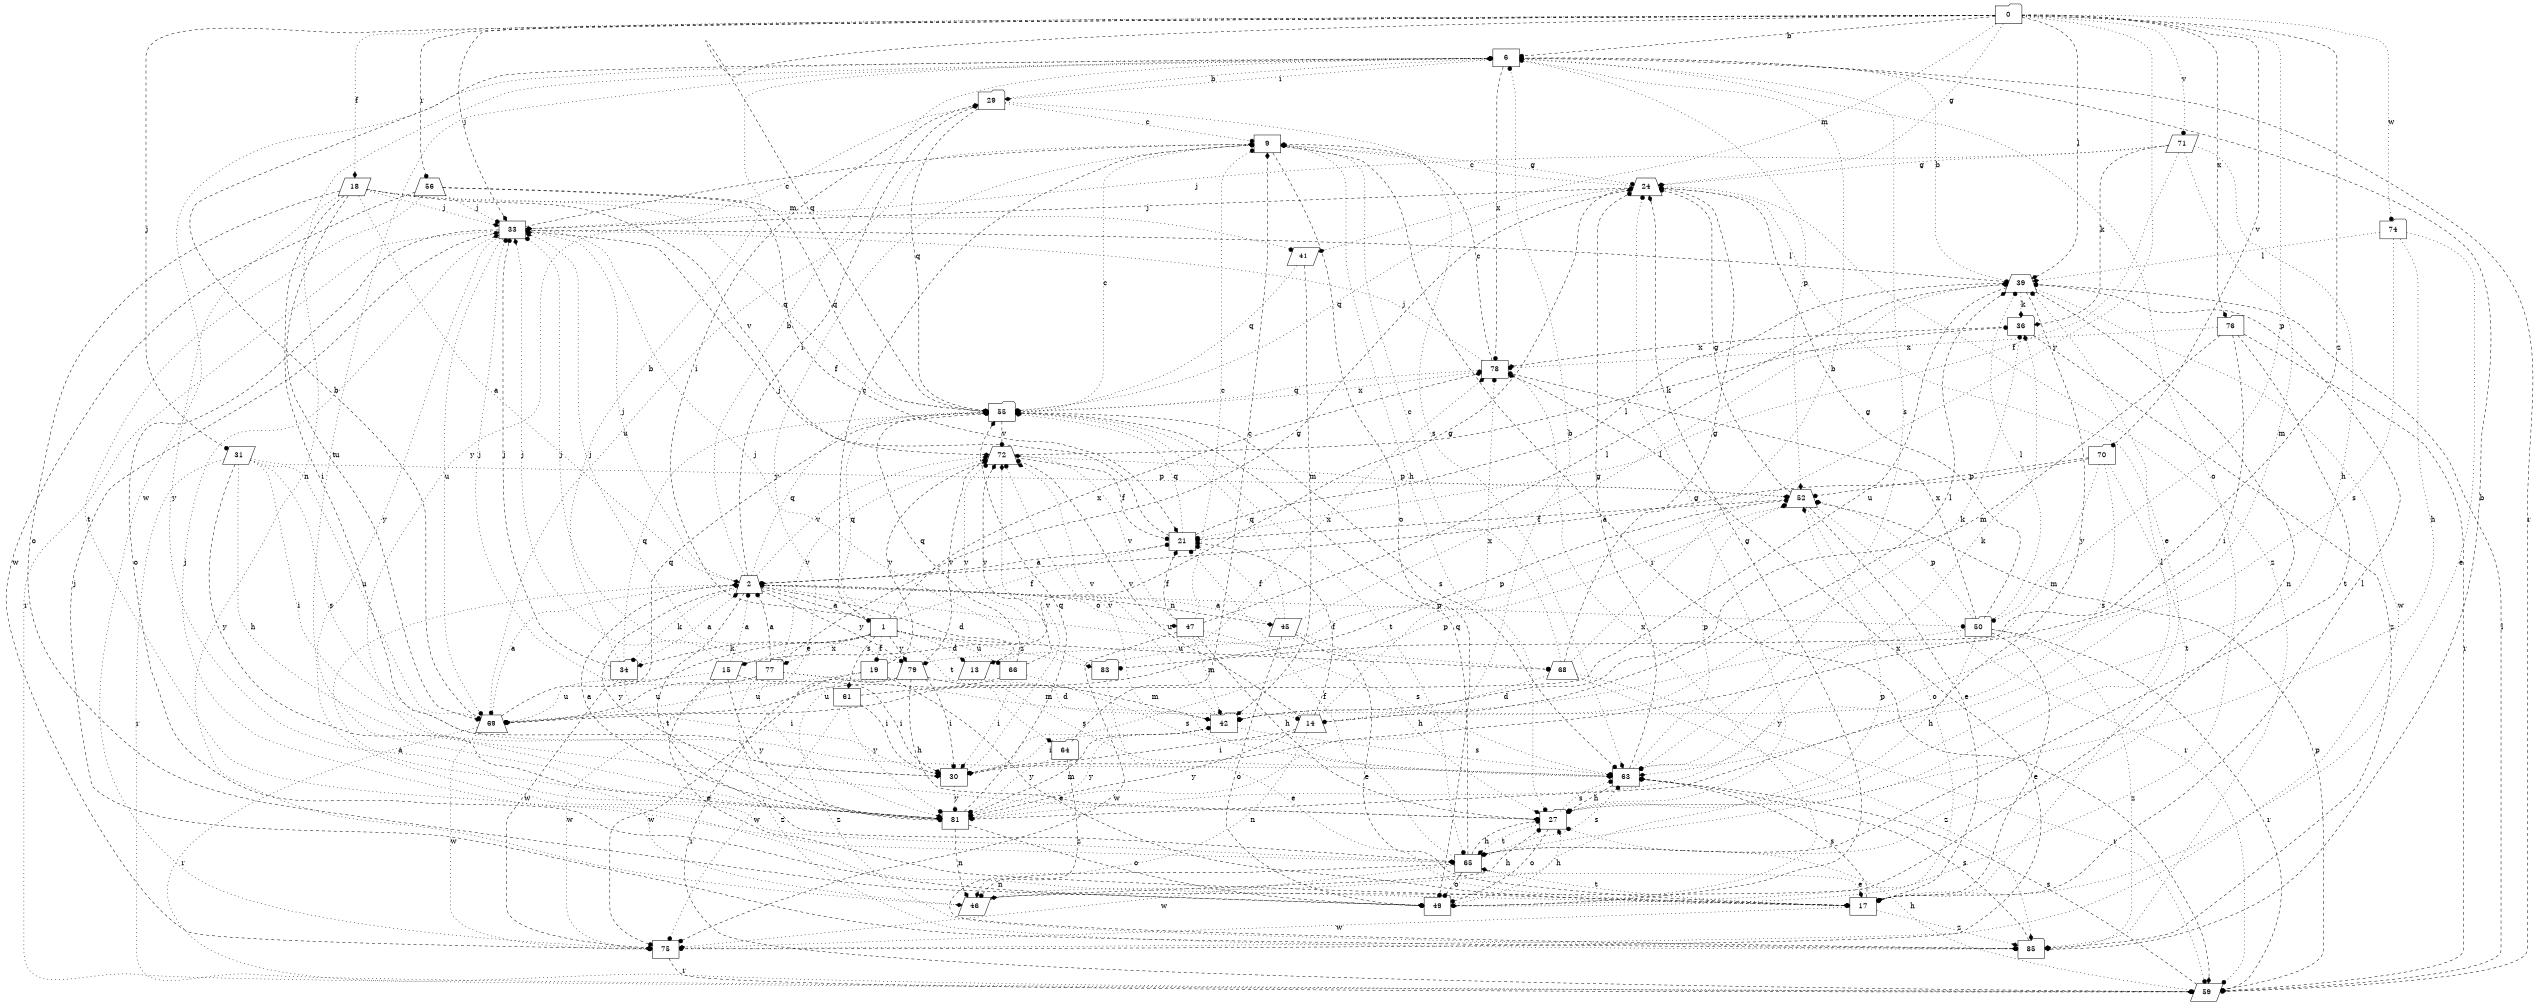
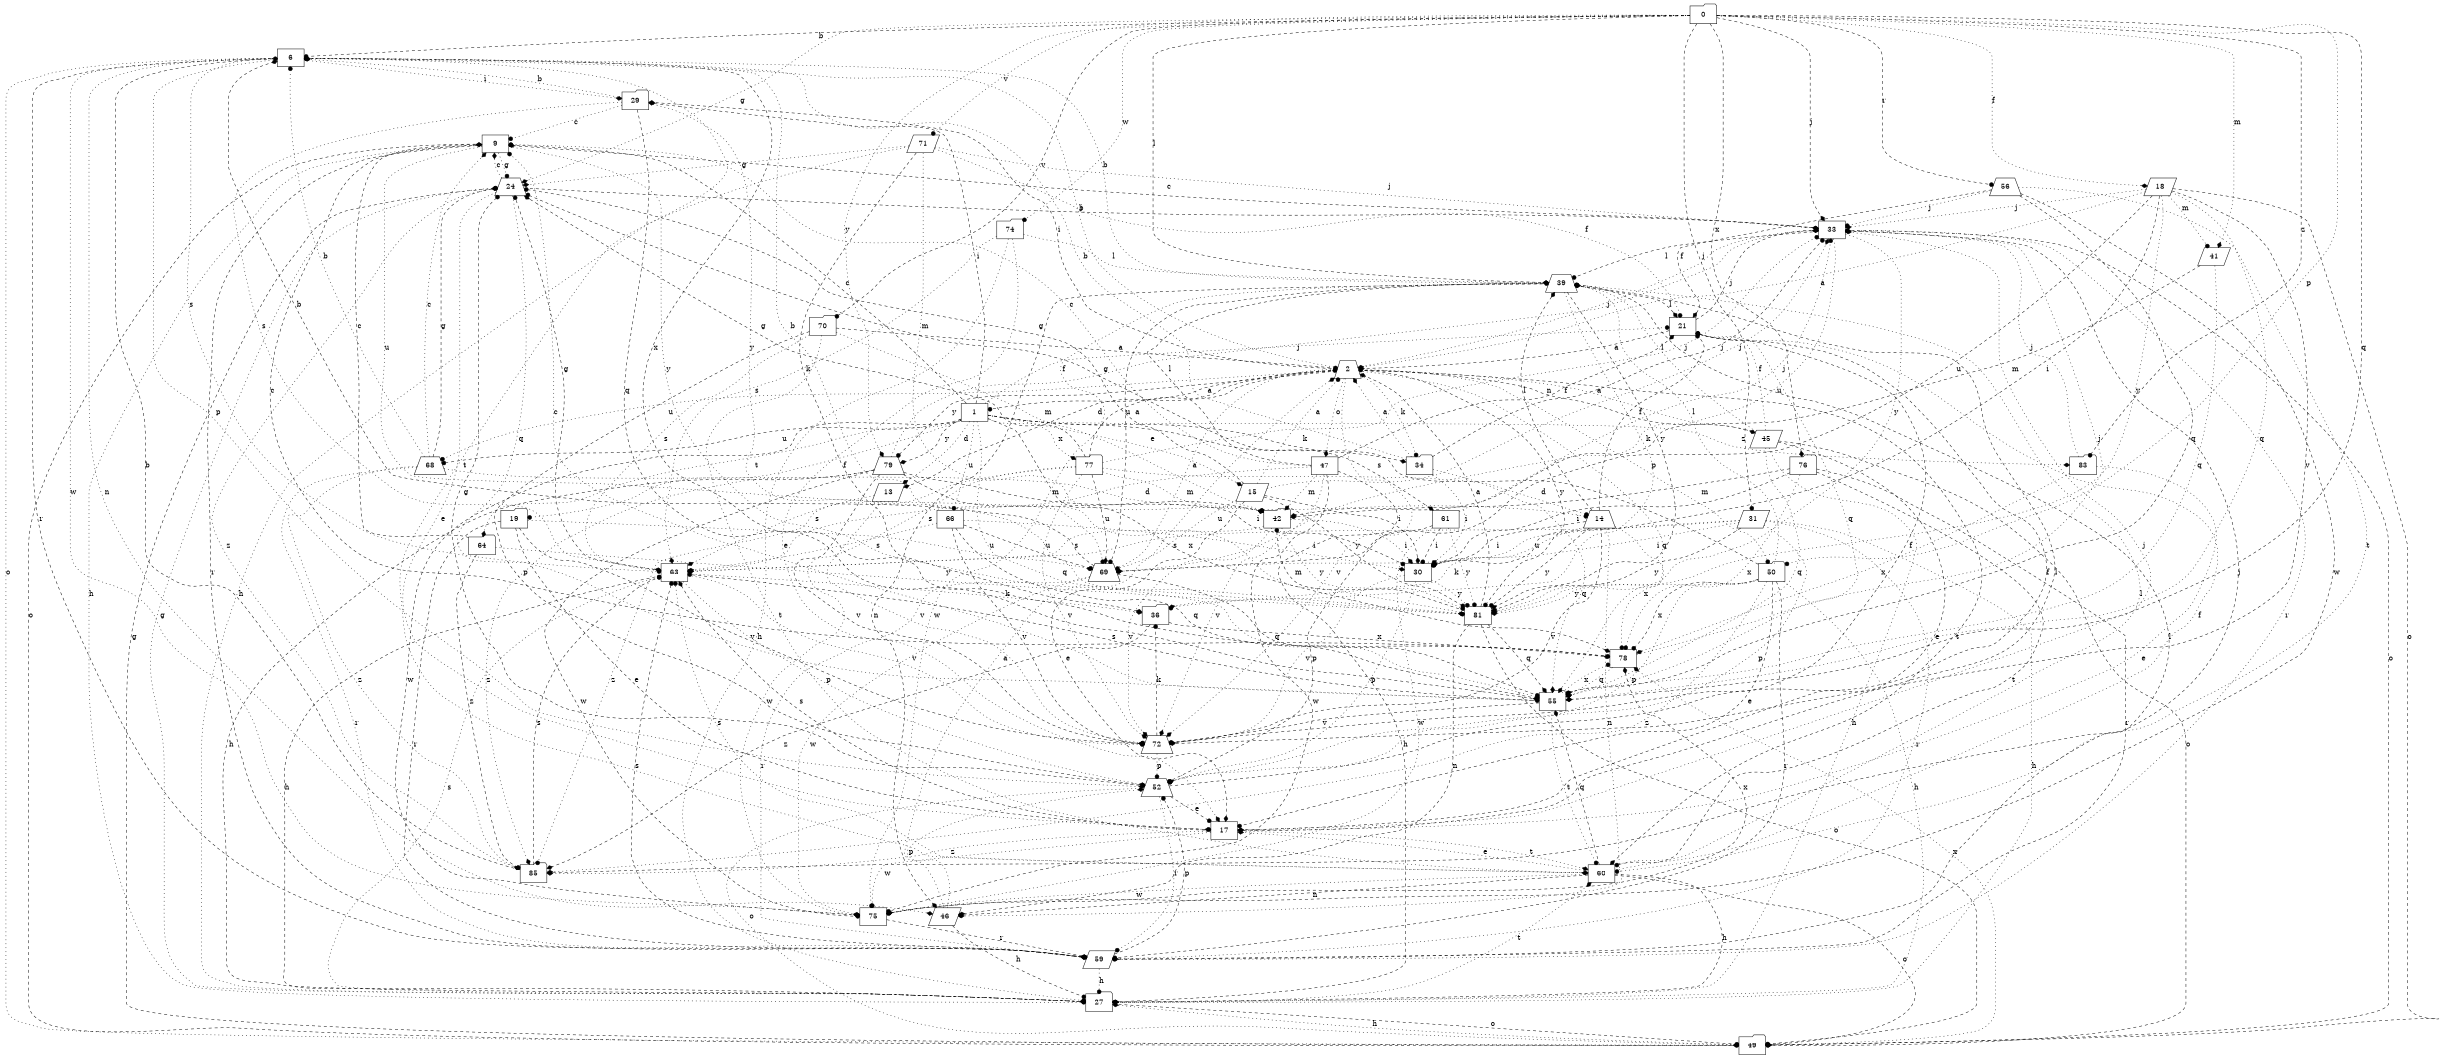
edge "21" -> "39": reversed
edge "18" -> "81": arrowhead dot -> diamond
node "65": label "65" -> "60"
